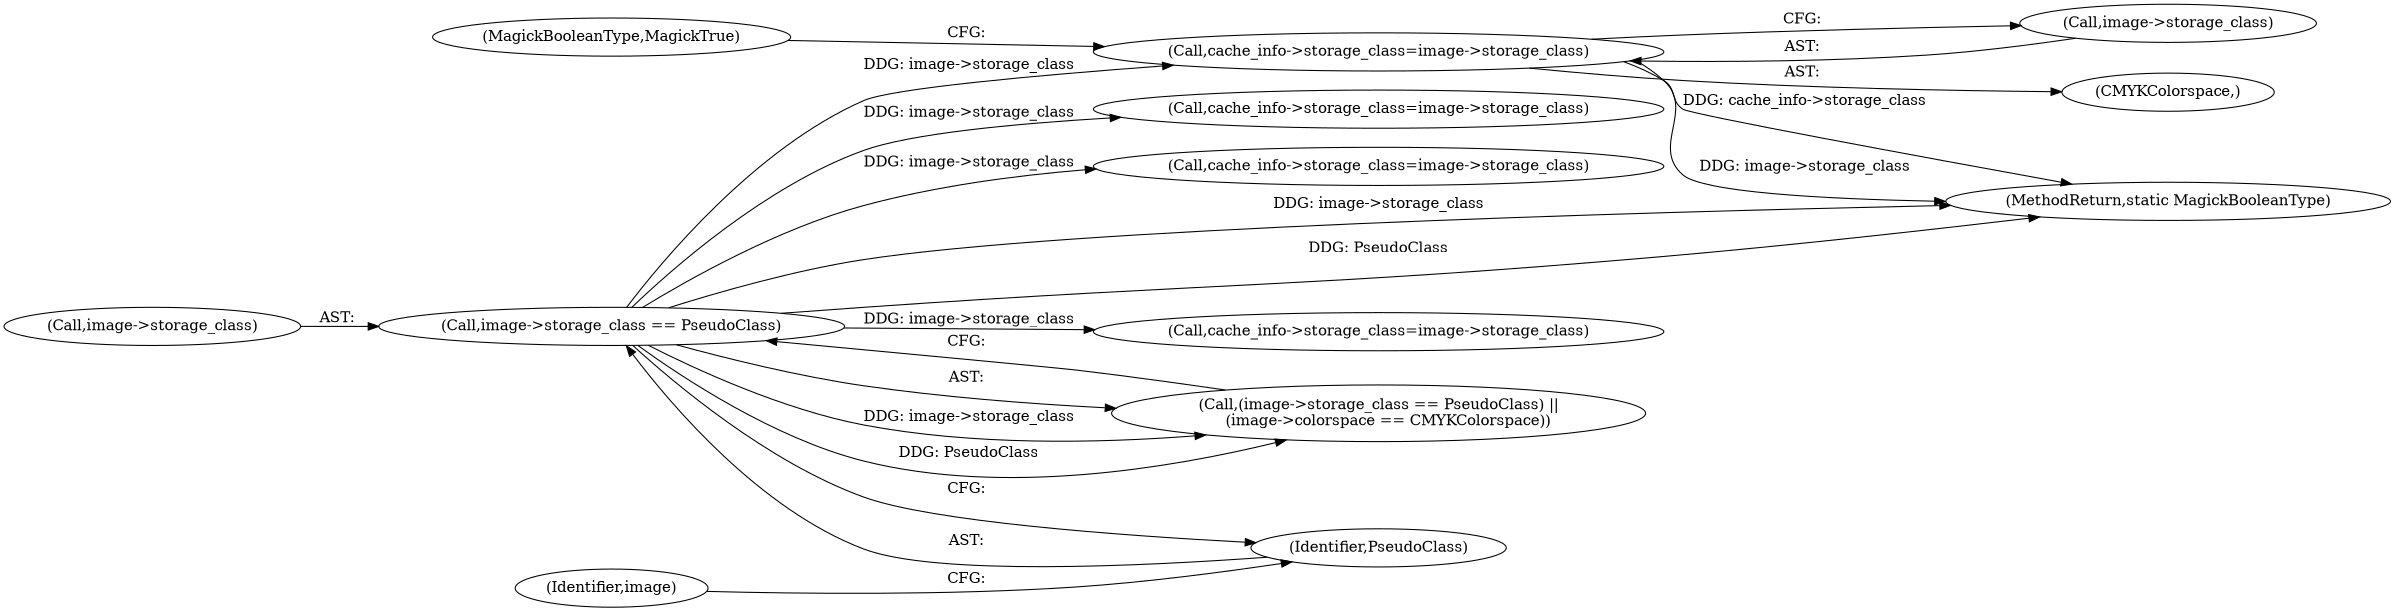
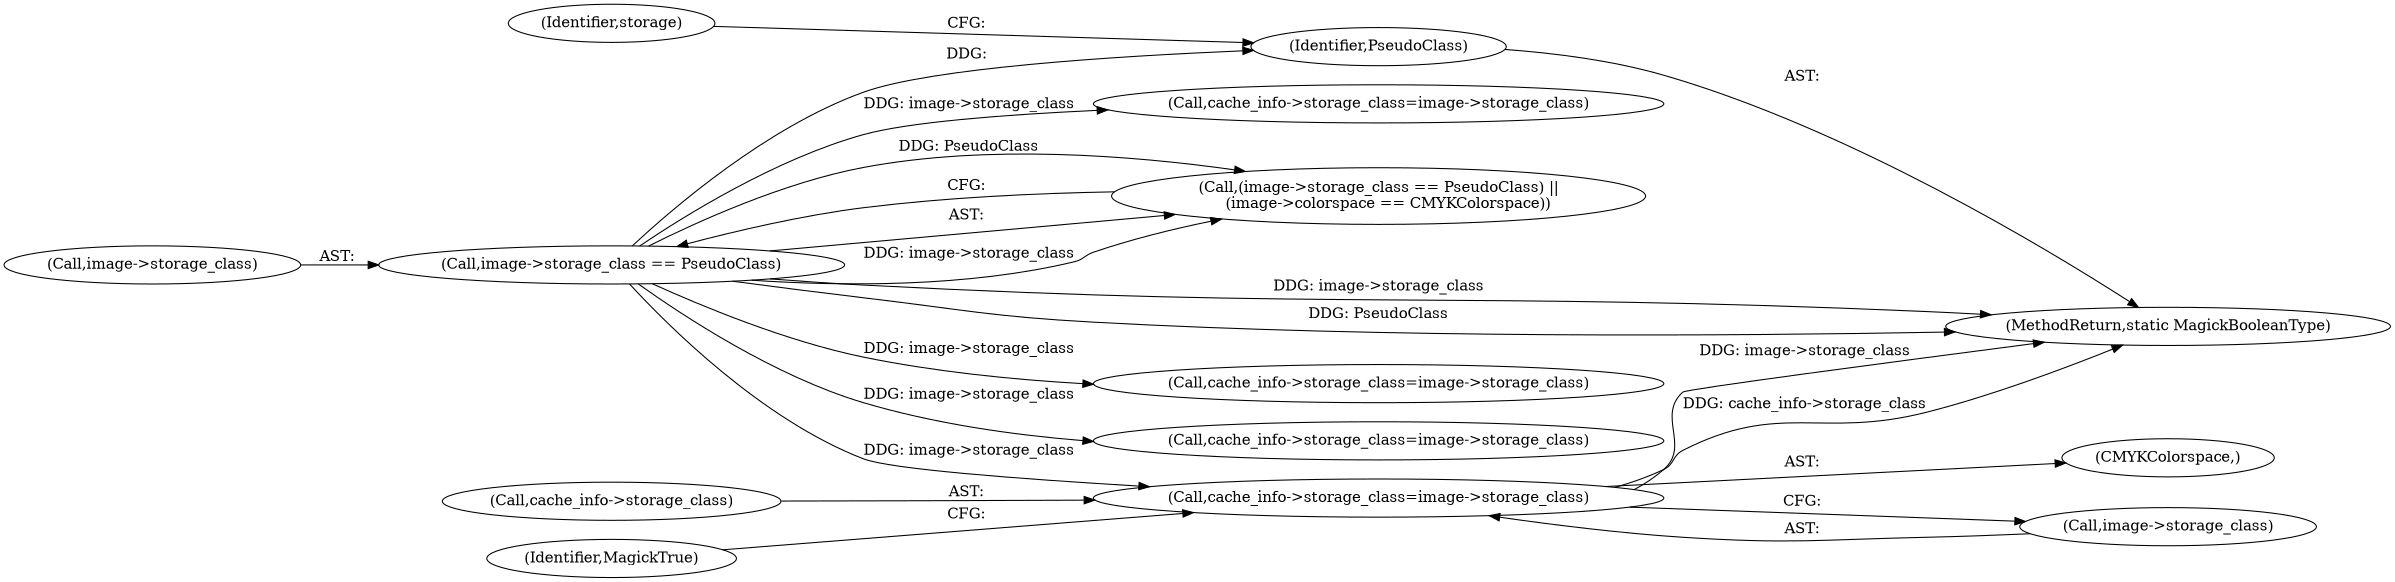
node "(MagickBooleanType,MagickTrue)": label "(MagickBooleanType,MagickTrue)" -> "(Identifier,MagickTrue)"
edge "(Call,image->storage_class == PseudoClass)" -> "(Identifier,PseudoClass)": label "CFG: " -> "DDG: "
node "(Call,cache_info->storage_class)": added
edge "(Identifier,PseudoClass)" -> "(Call,image->storage_class == PseudoClass)": now "(Identifier,PseudoClass)" -> "(MethodReturn,static MagickBooleanType)"
node "(Identifier,image)": label "(Identifier,image)" -> "(Identifier,storage)"
